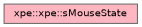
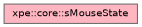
node "xpe::xpe::sMouseState": label "xpe::xpe::sMouseState" -> "xpe::core::sMouseState"
